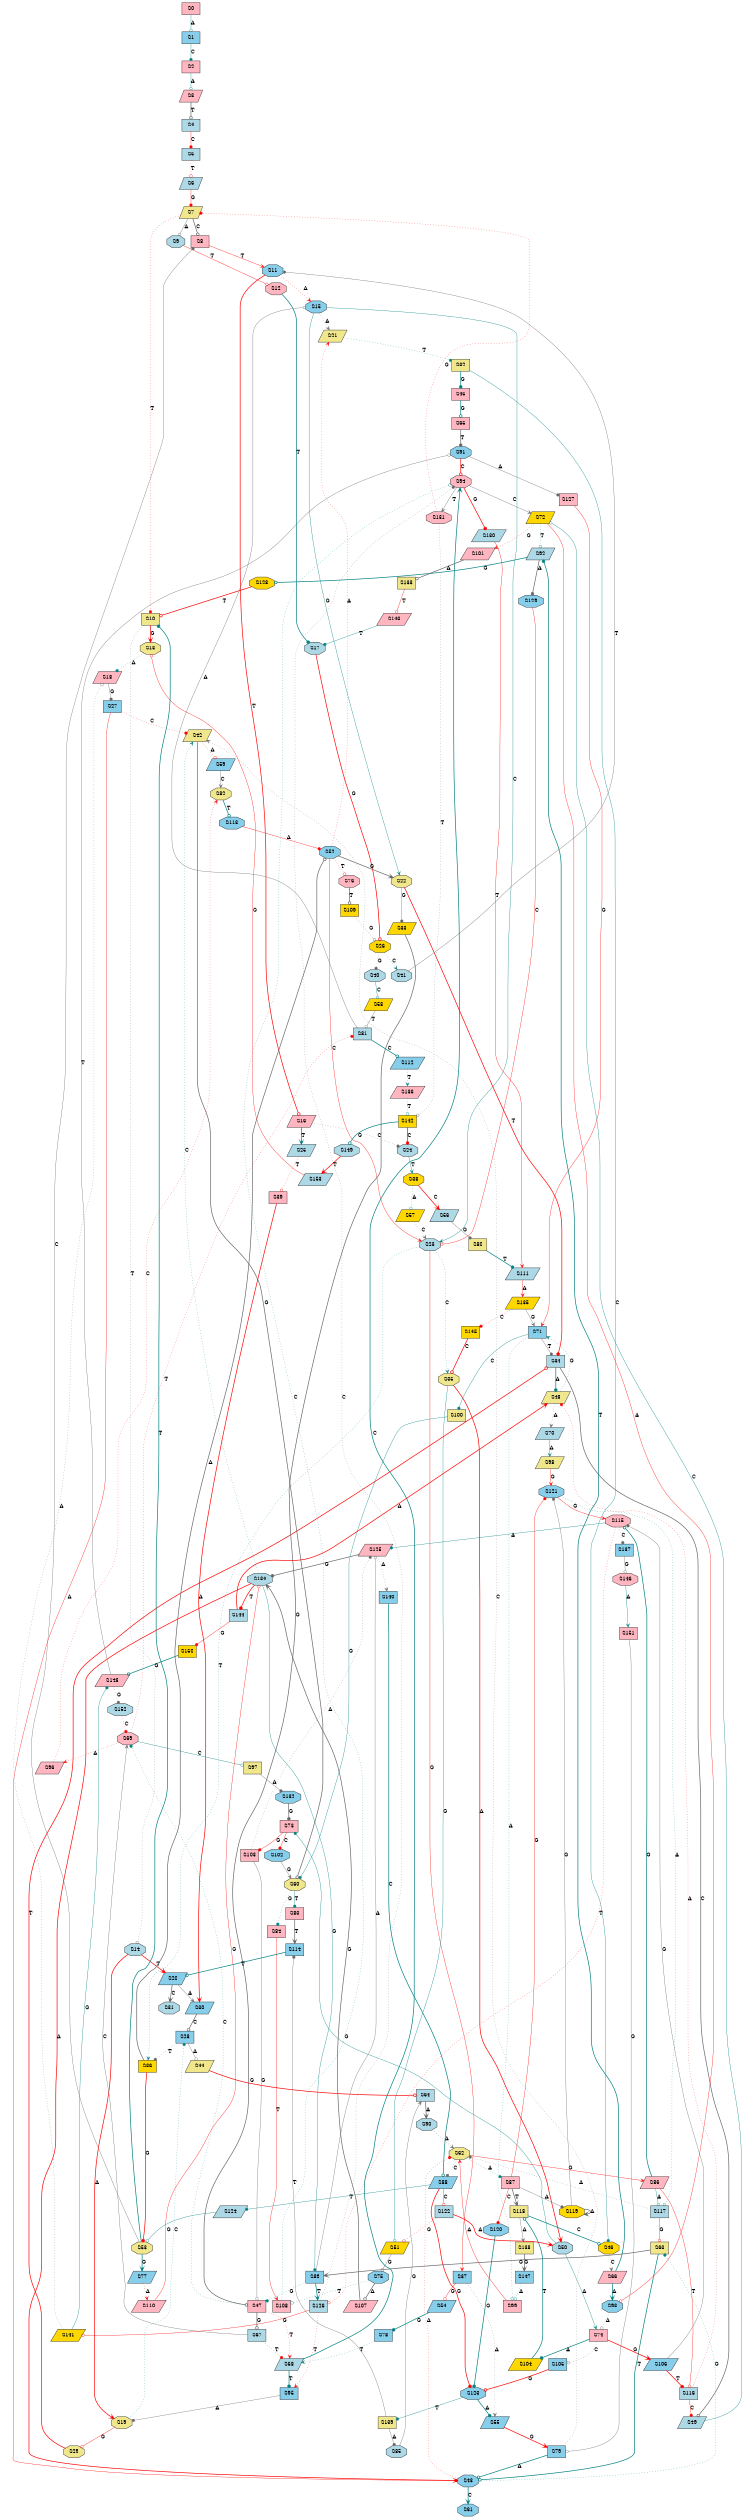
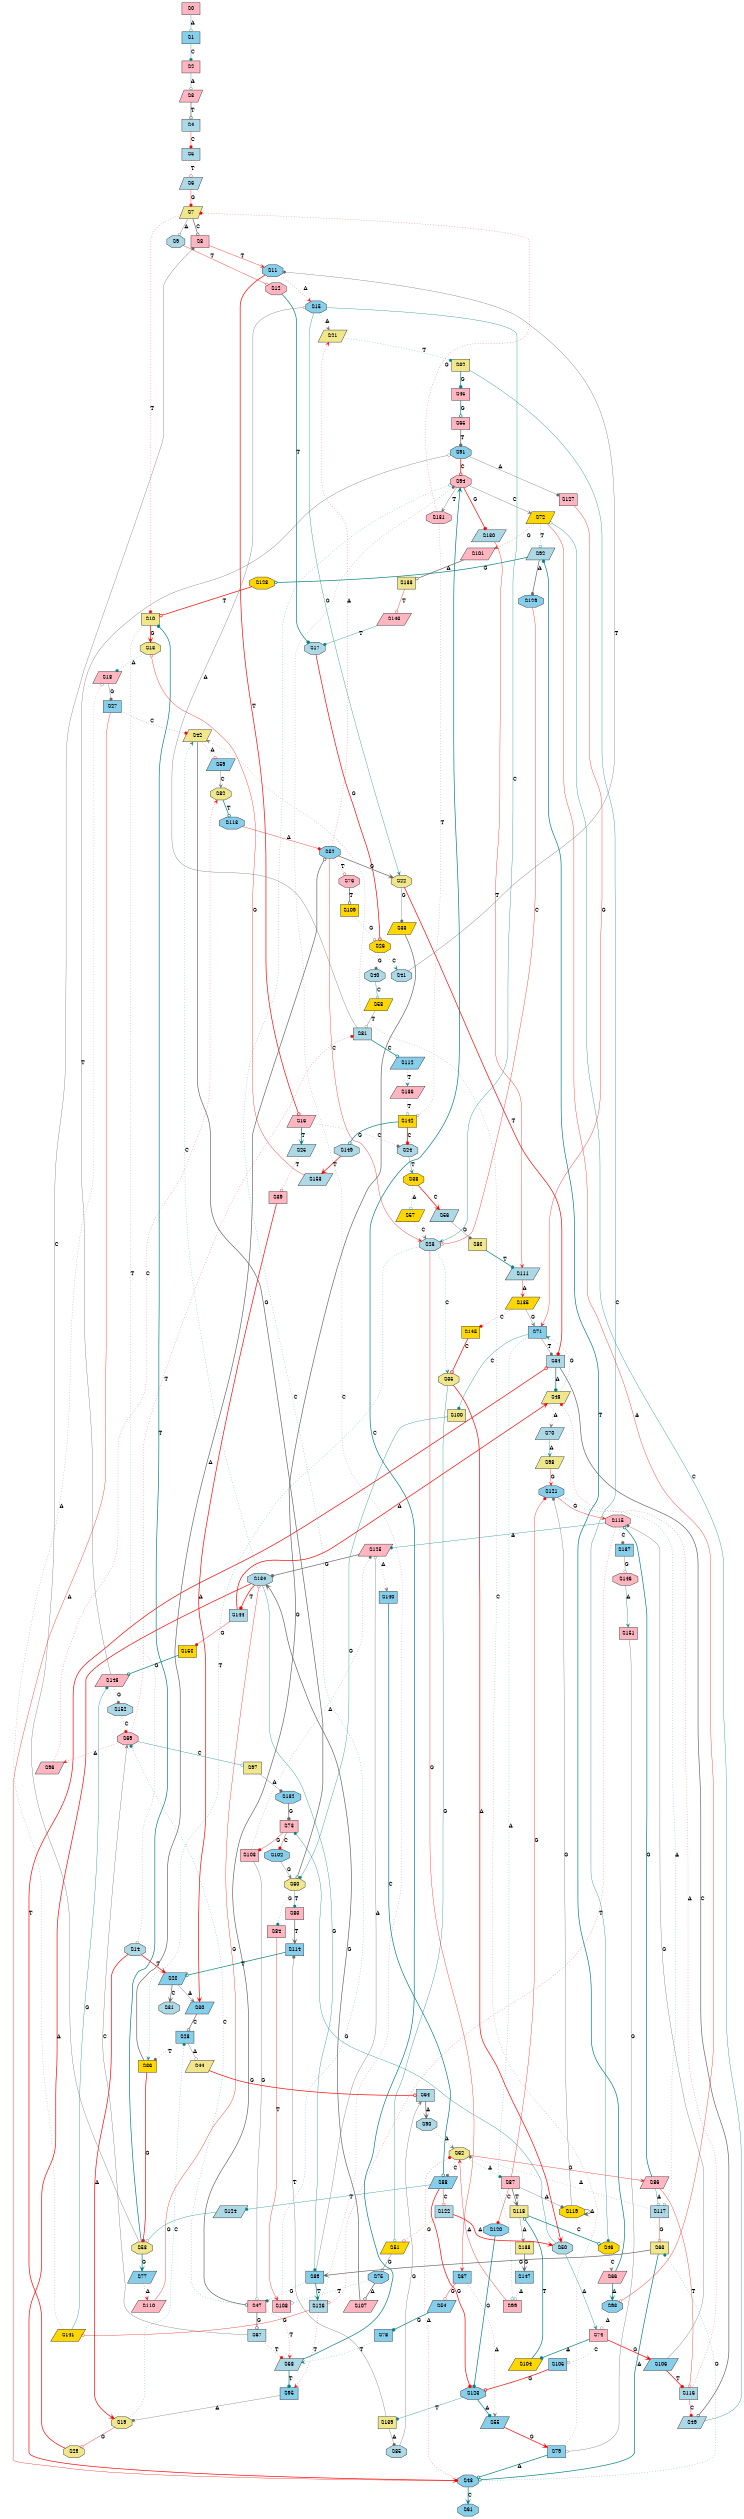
edge "S63" -> "S43": label "T" -> "A"
